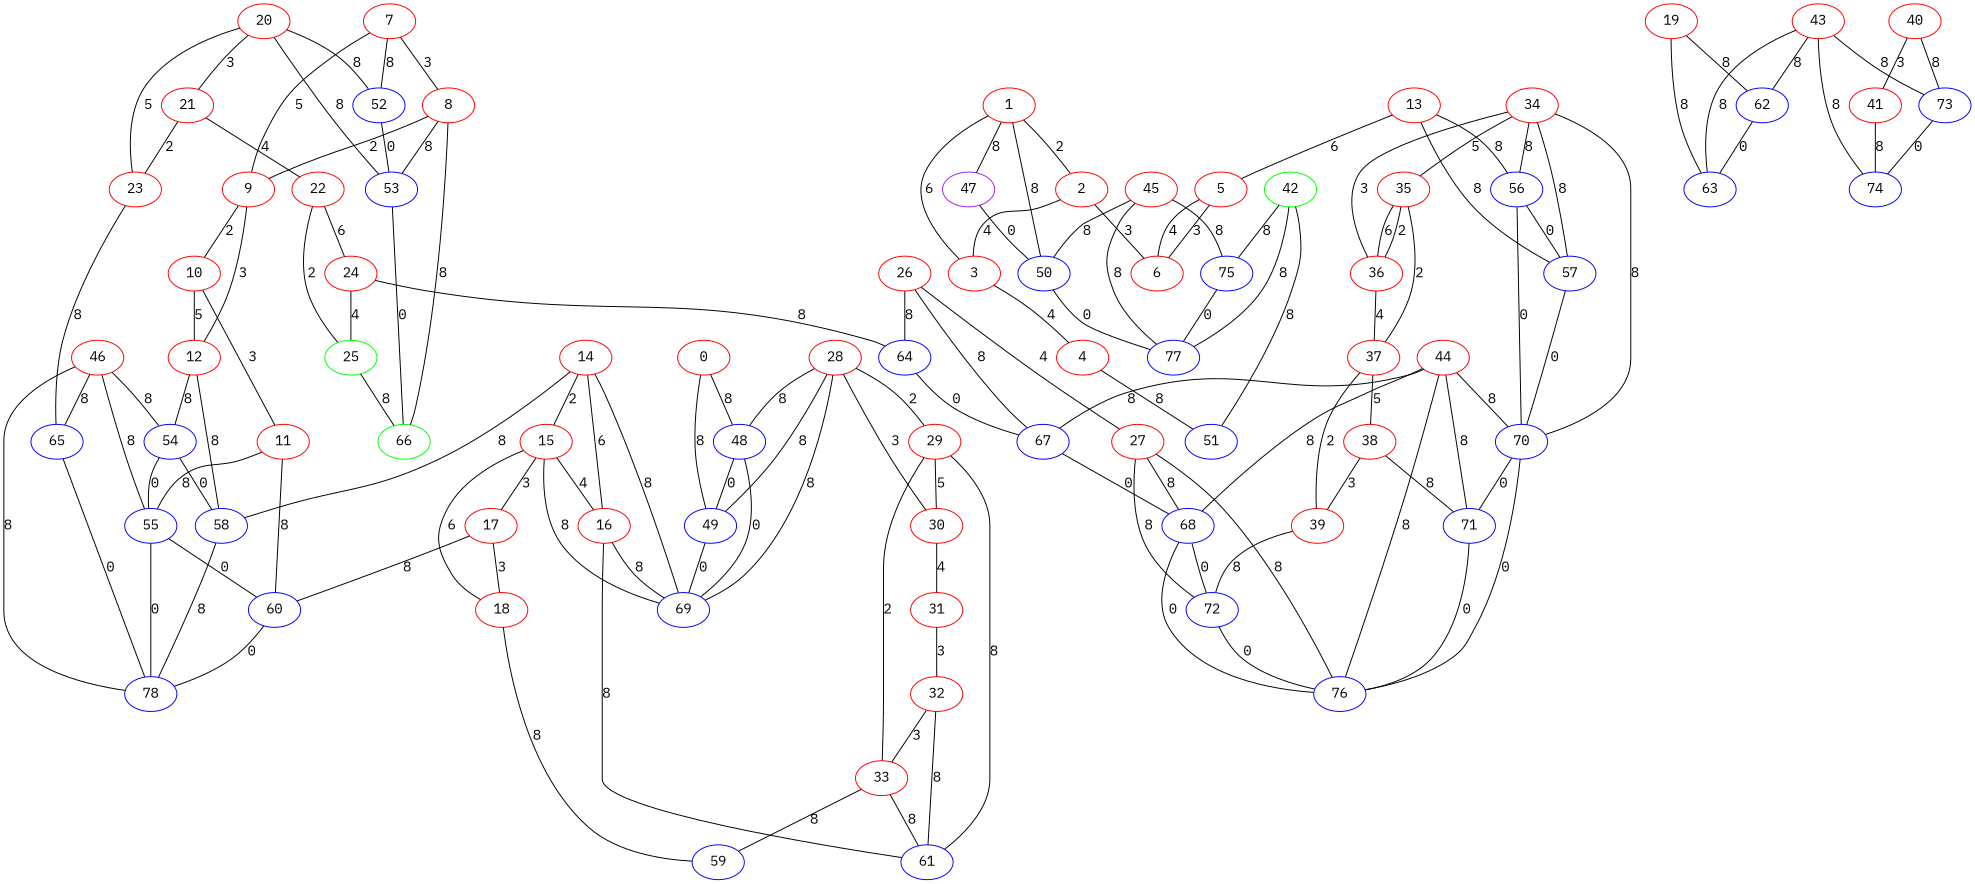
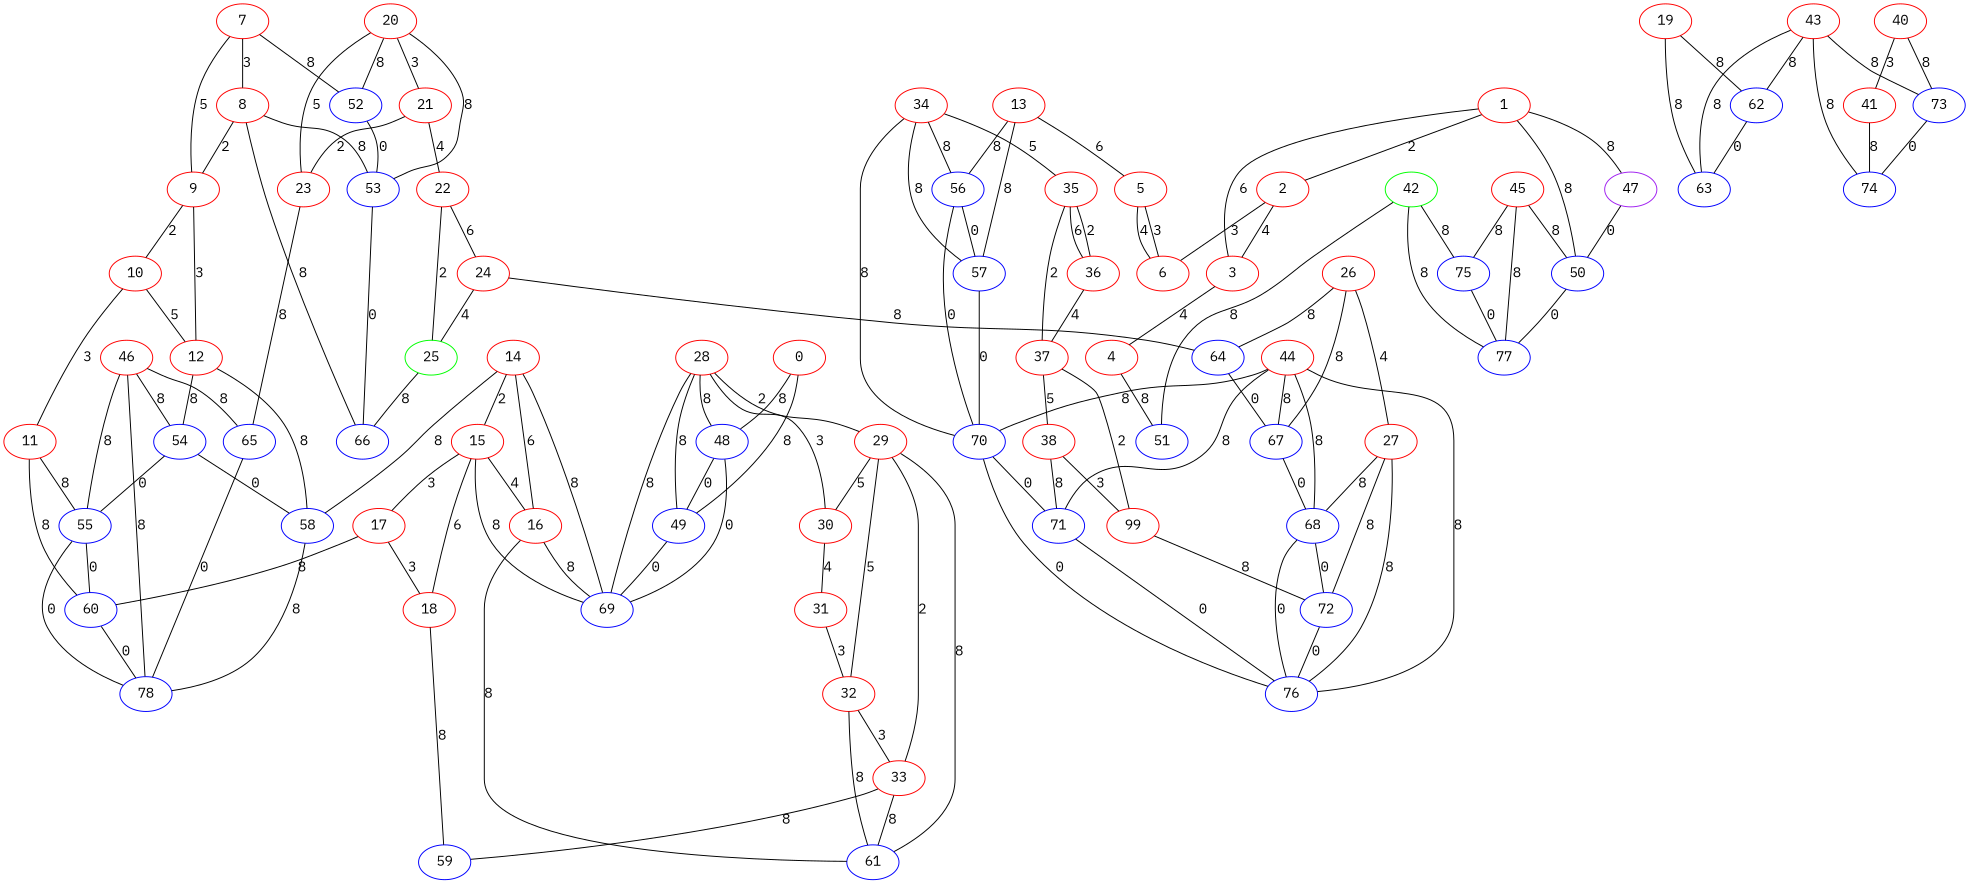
edge "34" -- "36": removed, label "3"
node "66": color green -> blue
node "39": label "39" -> "99"
edge "29" -- "32": added, label "5"
